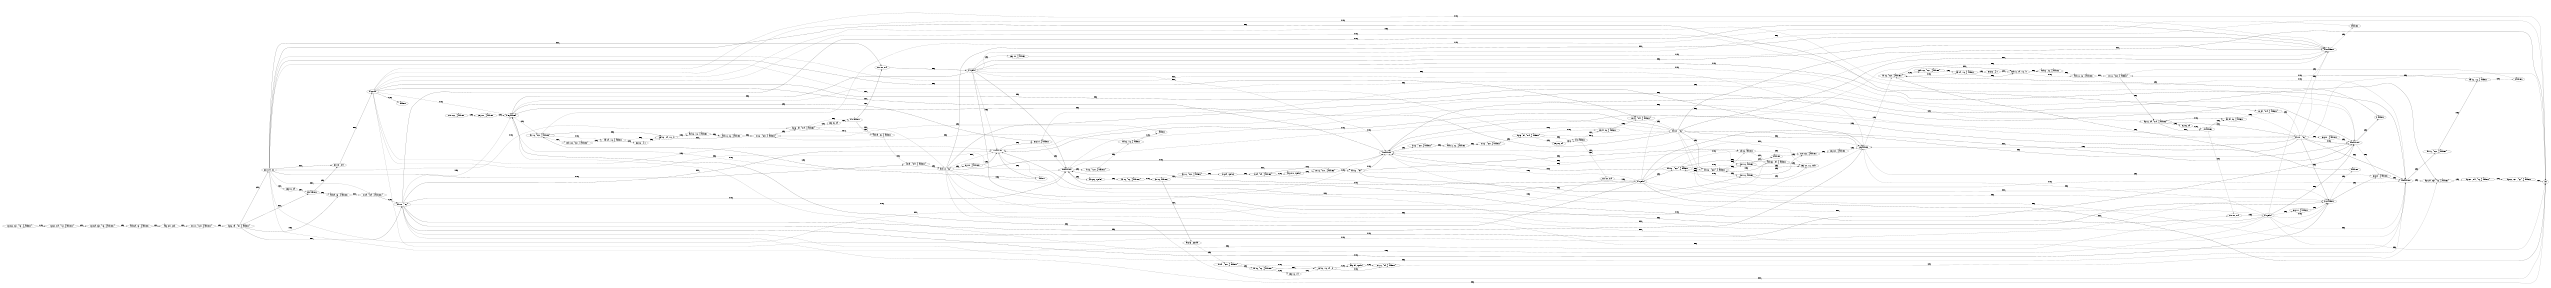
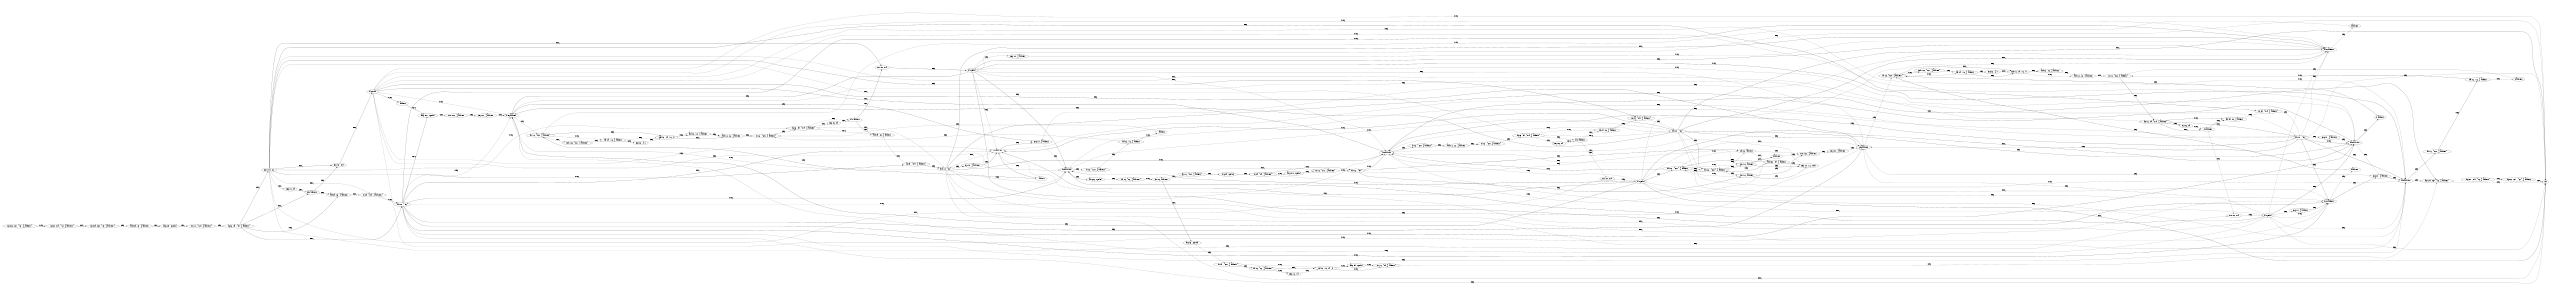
node "adrp x21 , symbol": added
edge "ldp x29 , x30 , [ sp , # address ]" -> "ldp x20 , x19 , [ sp , # address ]": now "ldp x29 , x30 , [ sp , # address ]" -> "ret"
node "adrp x20 , csel": label "adrp x20 , csel" -> "adrp x20 , symbol"
